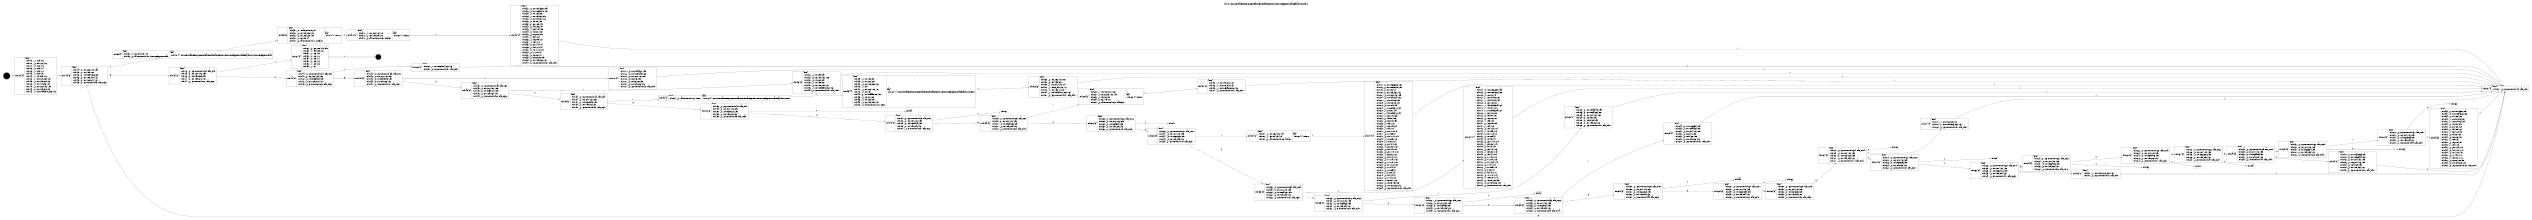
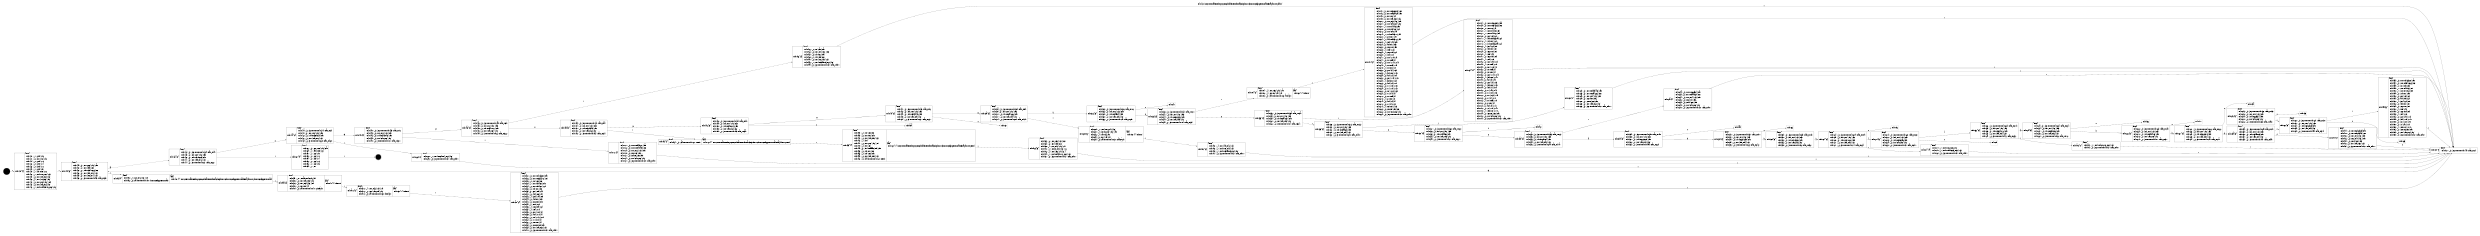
edge "0x40169a [25]" -> "0x4016b3 [25]": now "0x40169a [25]" -> "0x4016cc [25]"
